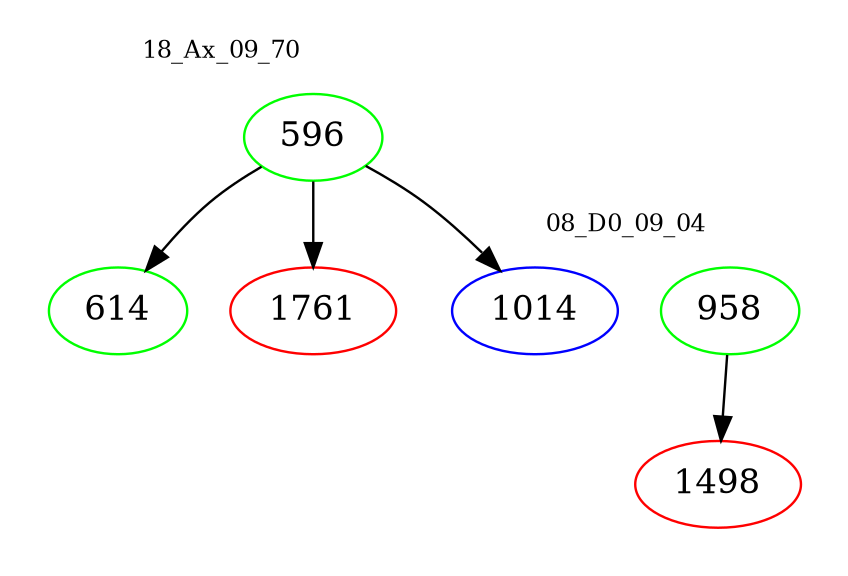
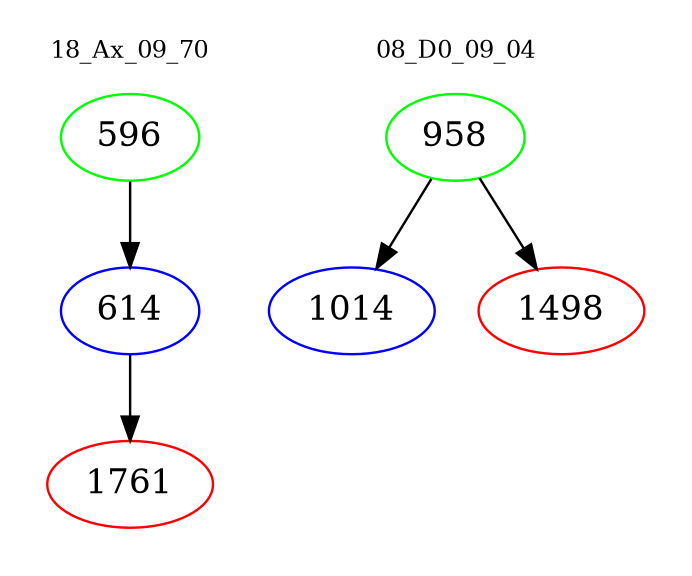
edge "596" -> "1761": now "614" -> "1761"
edge "596" -> "1014": now "958" -> "1014"
node "614": color green -> blue
